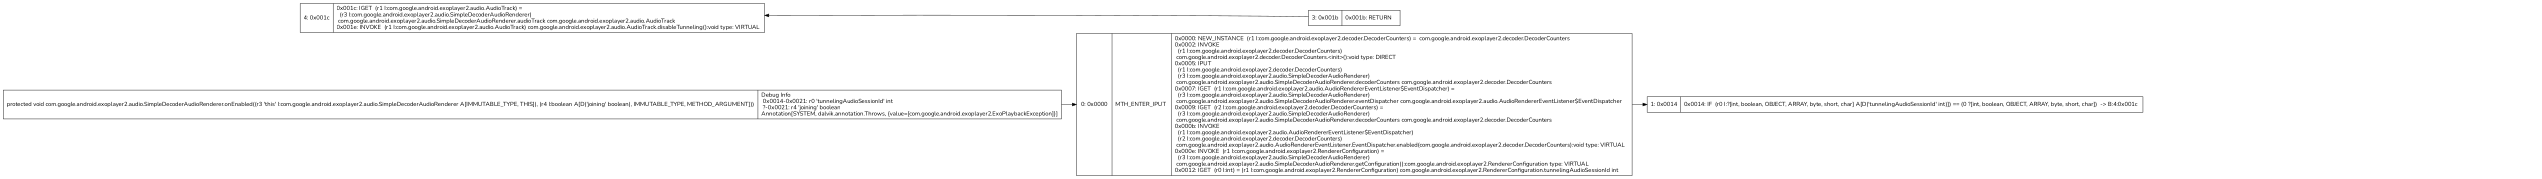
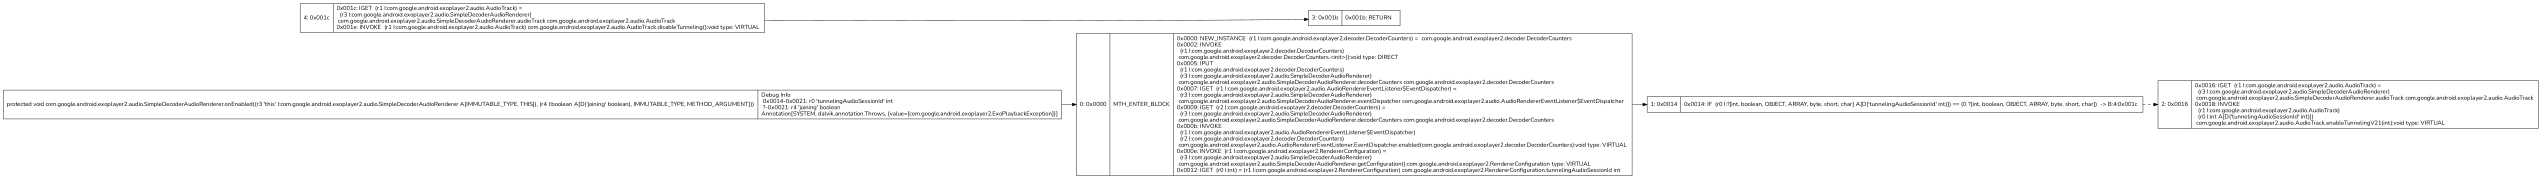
edge "3: 0x001b" -> "4: 0x001c": reversed
node "0: 0x0000": text "MTH_ENTER_IPUT" -> "MTH_ENTER_BLOCK"
node "2: 0x0016": added
